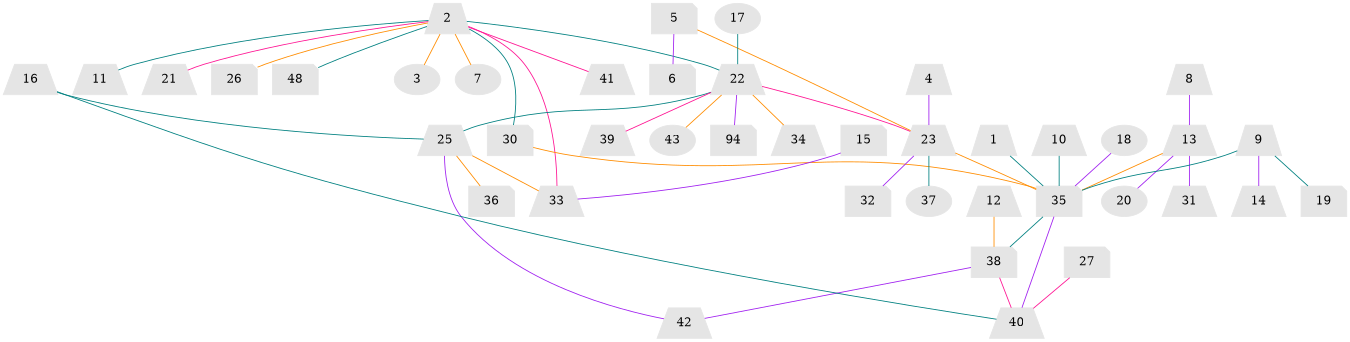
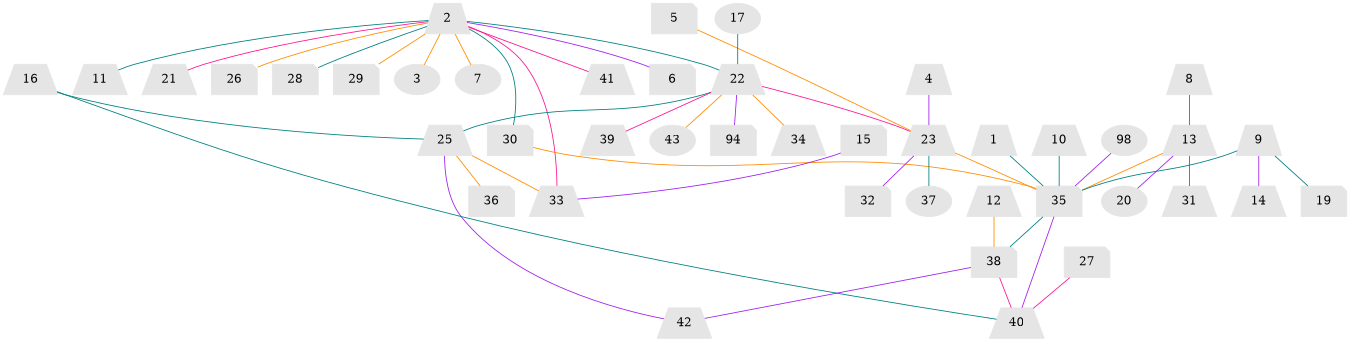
edge "5" -- "6": now "2" -- "6"
node "48": label "48" -> "28"
node "29": added
node "18": label "18" -> "98"
